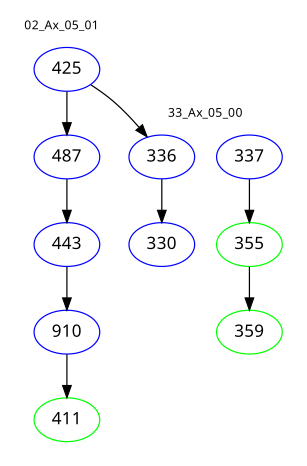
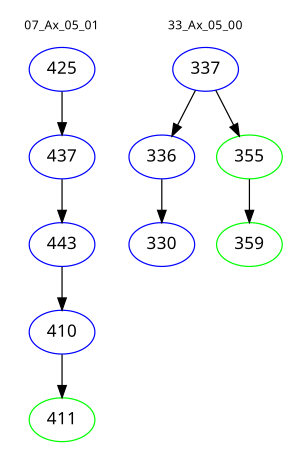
cluster "02_Ax_05_01": label "02_Ax_05_01" -> "07_Ax_05_01"
edge "425" -> "336": now "337" -> "336"
node "487": label "487" -> "437"
node "910": label "910" -> "410"
